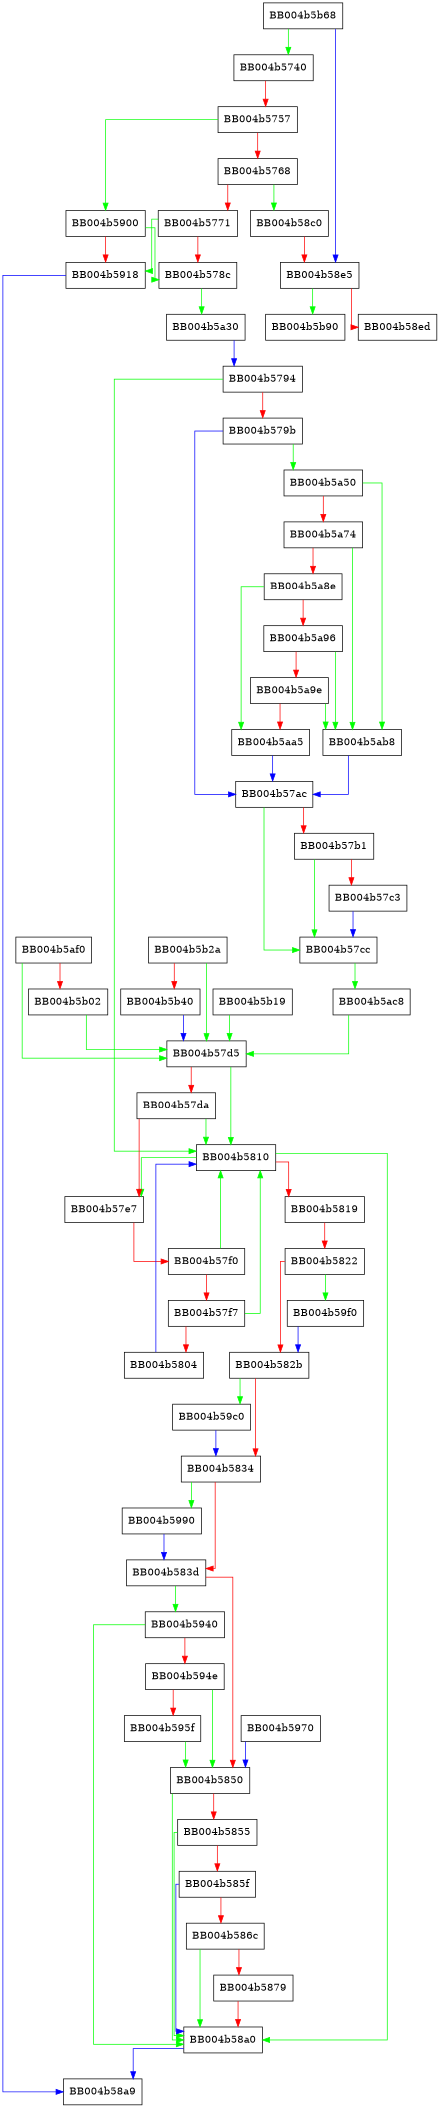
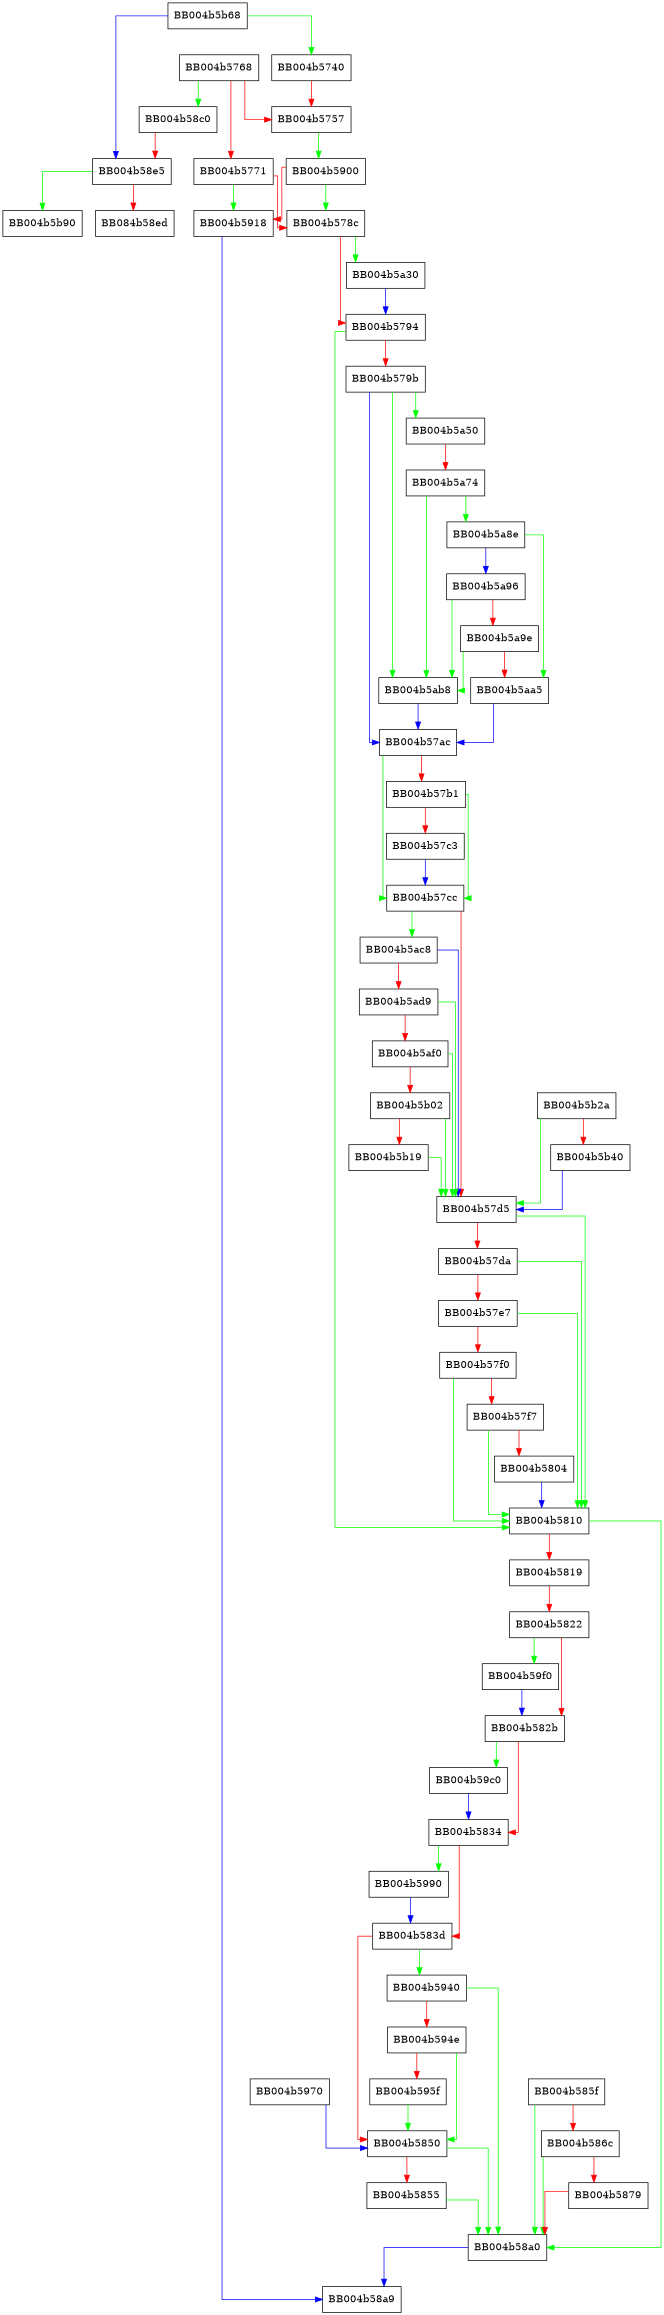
edge "BB004b5757" -> "BB004b5768": reversed
edge "BB004b578c" -> "BB004b5794": added
node "BB004b58ed": label "BB004b58ed" -> "BB084b58ed"
edge "BB004b5a74" -> "BB004b5a8e": color red -> green
edge "BB004b5a50" -> "BB004b5ab8": now "BB004b579b" -> "BB004b5ab8"
edge "BB004b5a8e" -> "BB004b5a96": color red -> blue
node "BB004b5ad9": added
edge "BB004b57cc" -> "BB004b57d5": added
edge "BB004b5ac8" -> "BB004b57d5": color green -> blue
edge "BB004b5b02" -> "BB004b5b19": added
edge "BB004b5810" -> "BB004b57e7": reversed
edge "BB004b5855" -> "BB004b585f": removed
edge "BB004b585f" -> "BB004b58a0": color blue -> green
